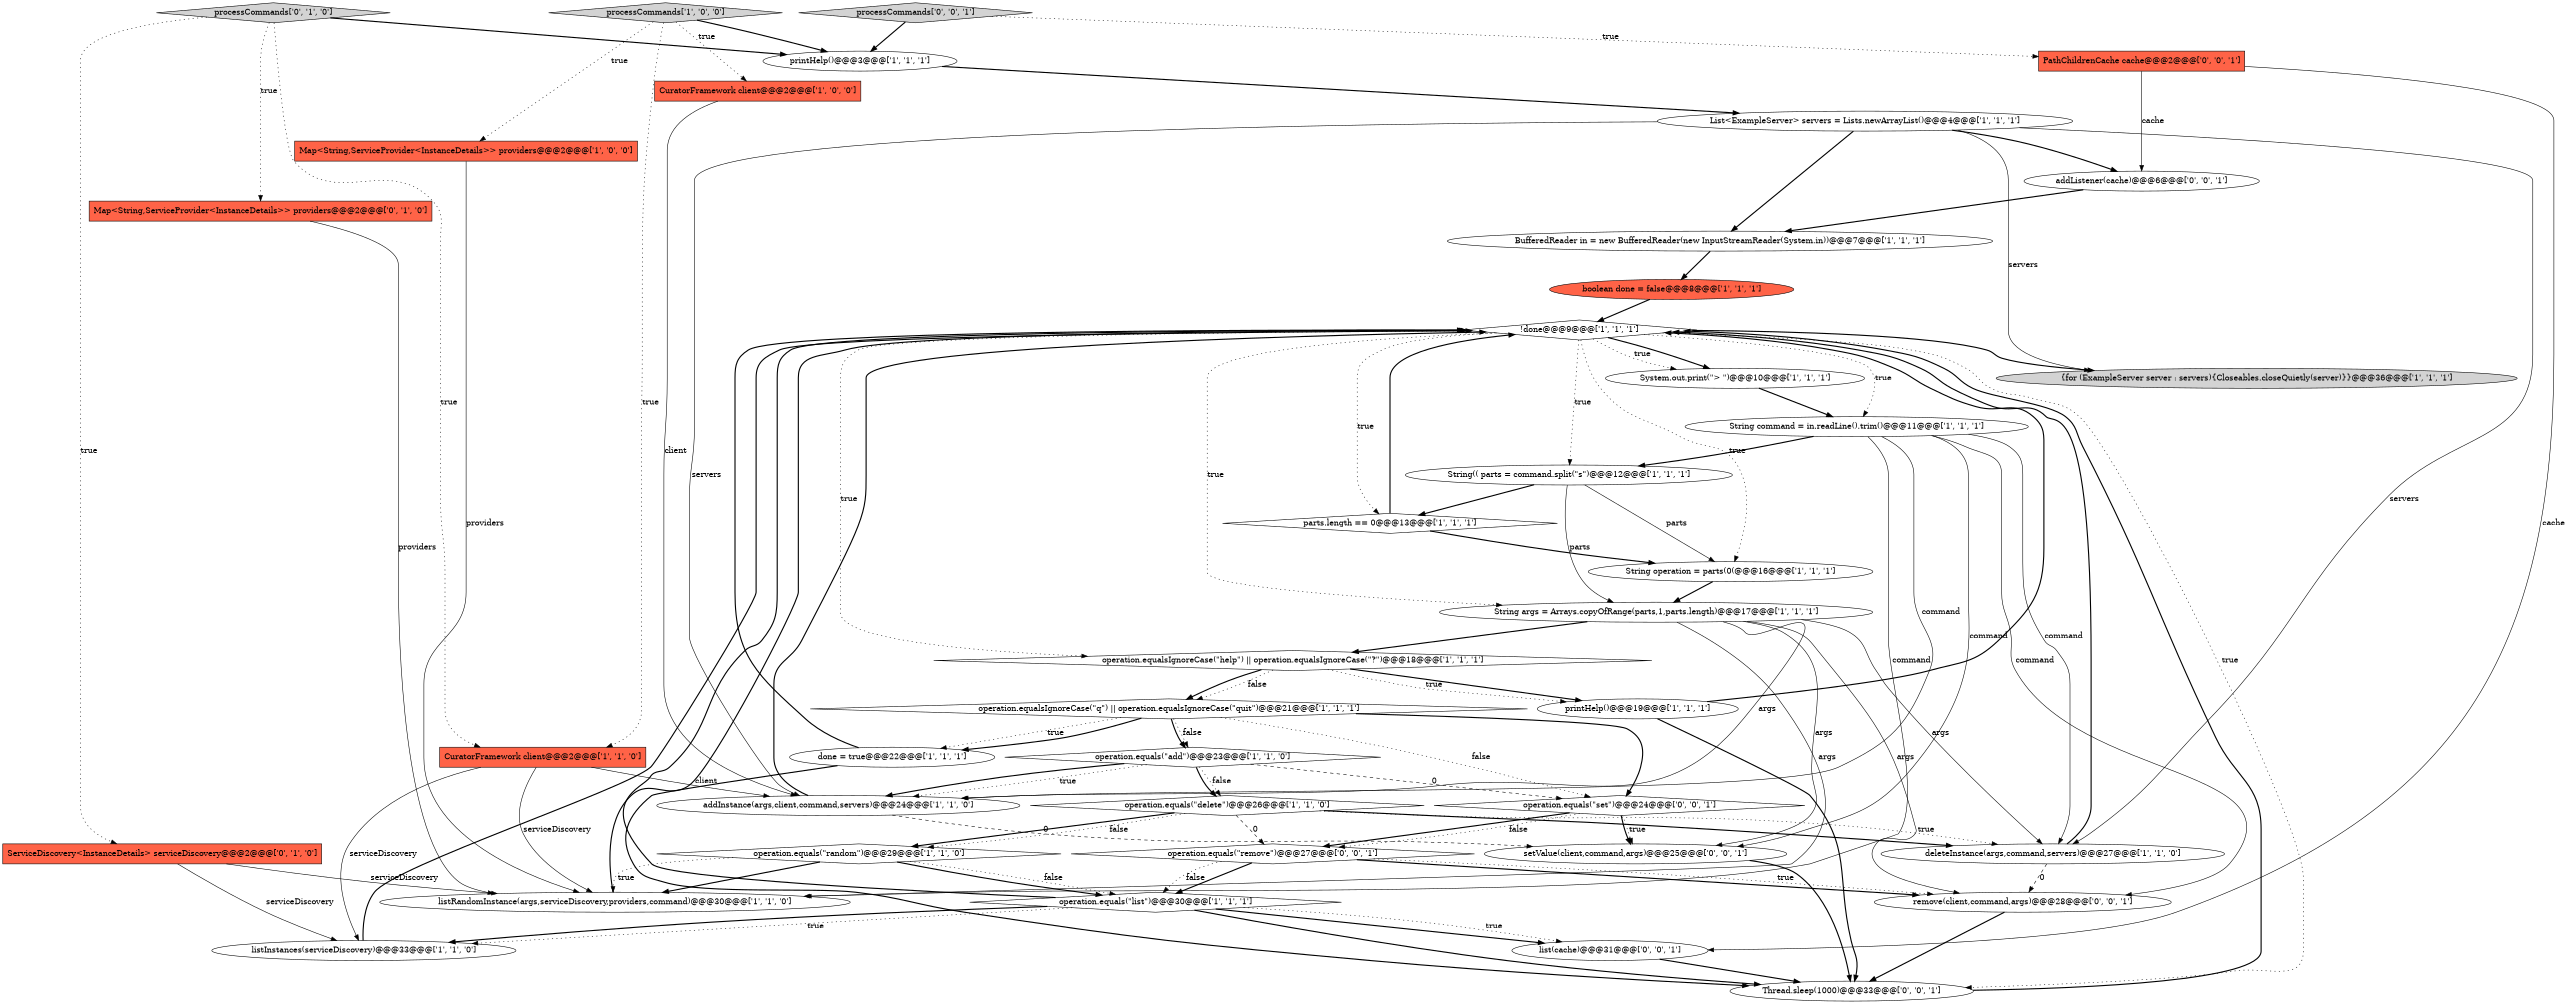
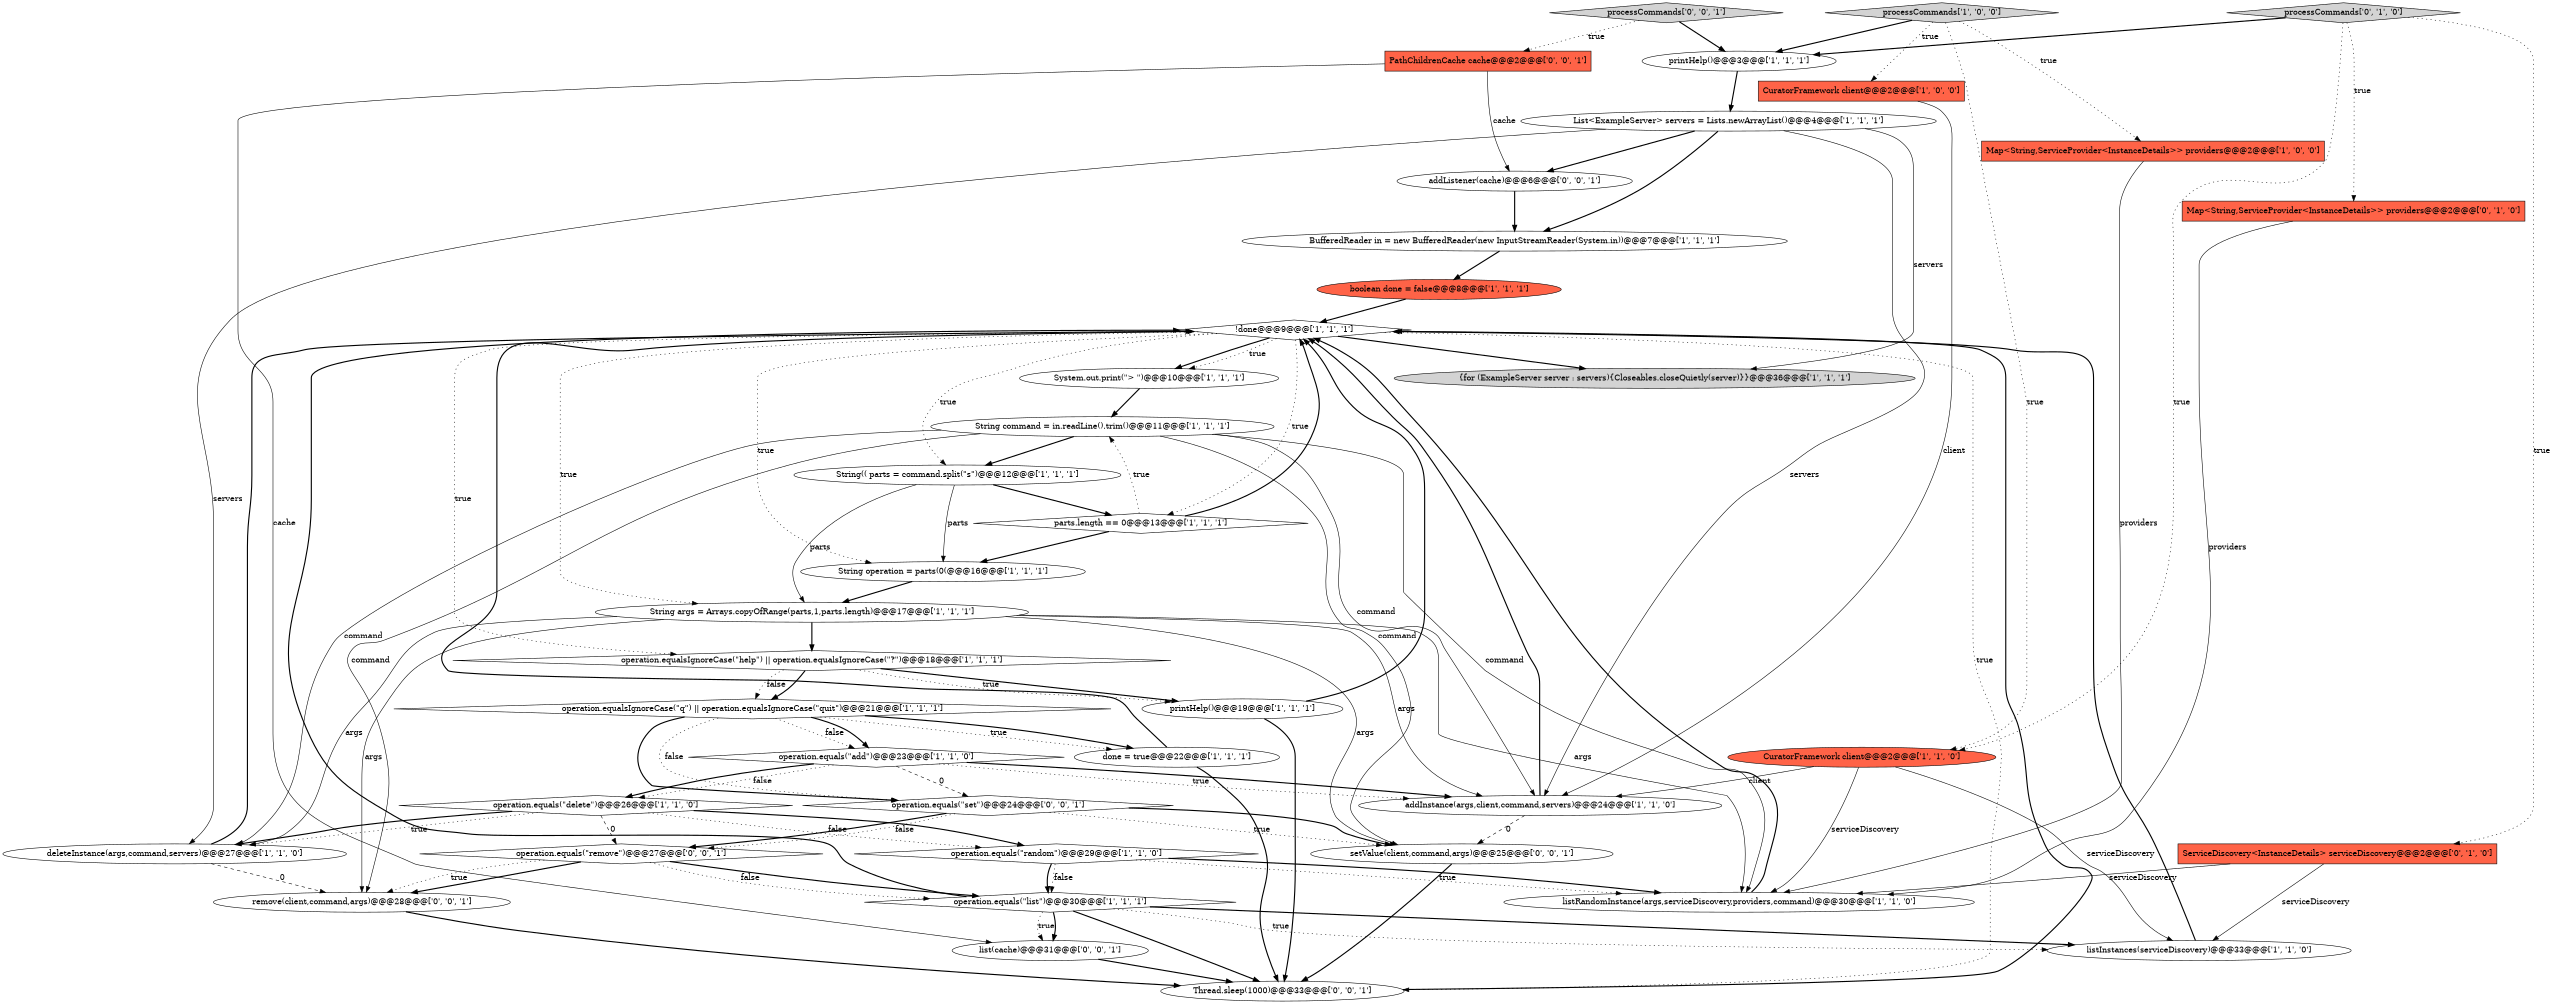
edge "!done@@@9@@@['1', '1', '1']" -> "String command = in.readLine().trim()@@@11@@@['1', '1', '1']": now "parts.length == 0@@@13@@@['1', '1', '1']" -> "String command = in.readLine().trim()@@@11@@@['1', '1', '1']"
node "CuratorFramework client@@@2@@@['1', '1', '0']": shape box -> ellipse
